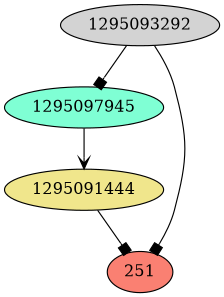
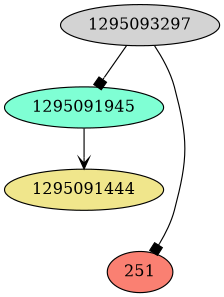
node "1295093292": label "1295093292" -> "1295093297"
node "1295097945": label "1295097945" -> "1295091945"
edge "1295091444" -> "251": removed
